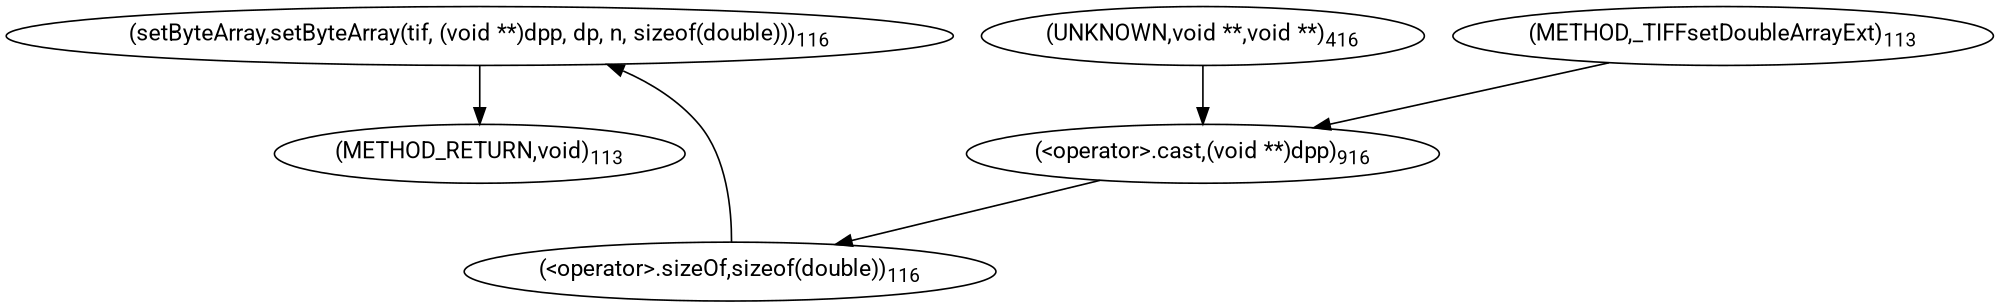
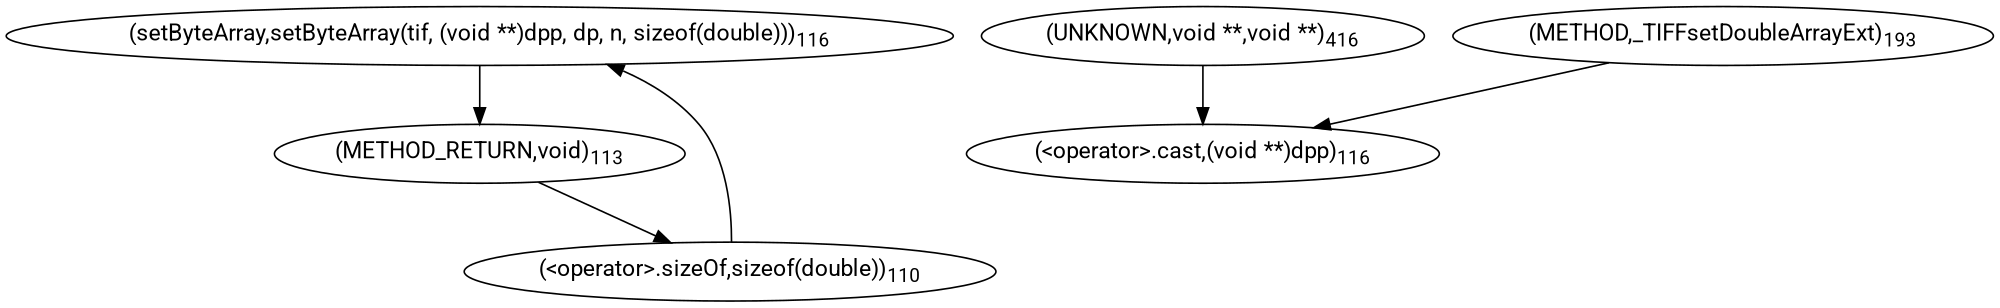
node "(METHOD,_TIFFsetDoubleArrayExt)": text "113" -> "193"
node "(<operator>.cast,(void **)dpp)": text "916" -> "116"
edge "(<operator>.cast,(void **)dpp)" -> "(<operator>.sizeOf,sizeof(double))": now "(METHOD_RETURN,void)" -> "(<operator>.sizeOf,sizeof(double))"
node "(<operator>.sizeOf,sizeof(double))": text "116" -> "110"
